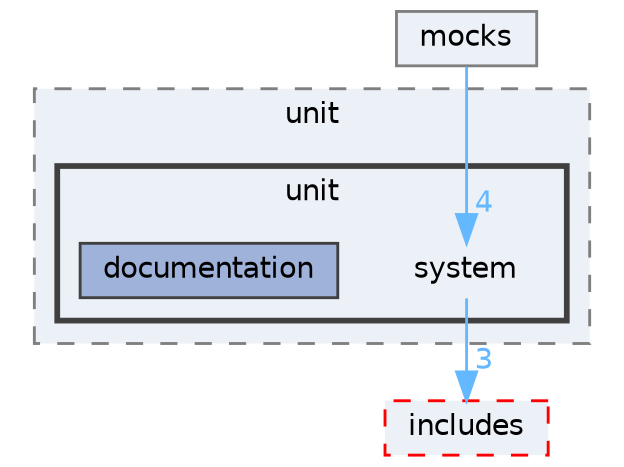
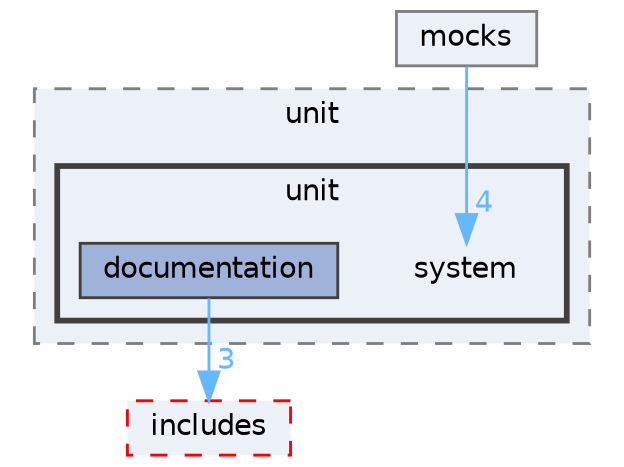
edge "system" -> "includes": now "documentation" -> "includes"
